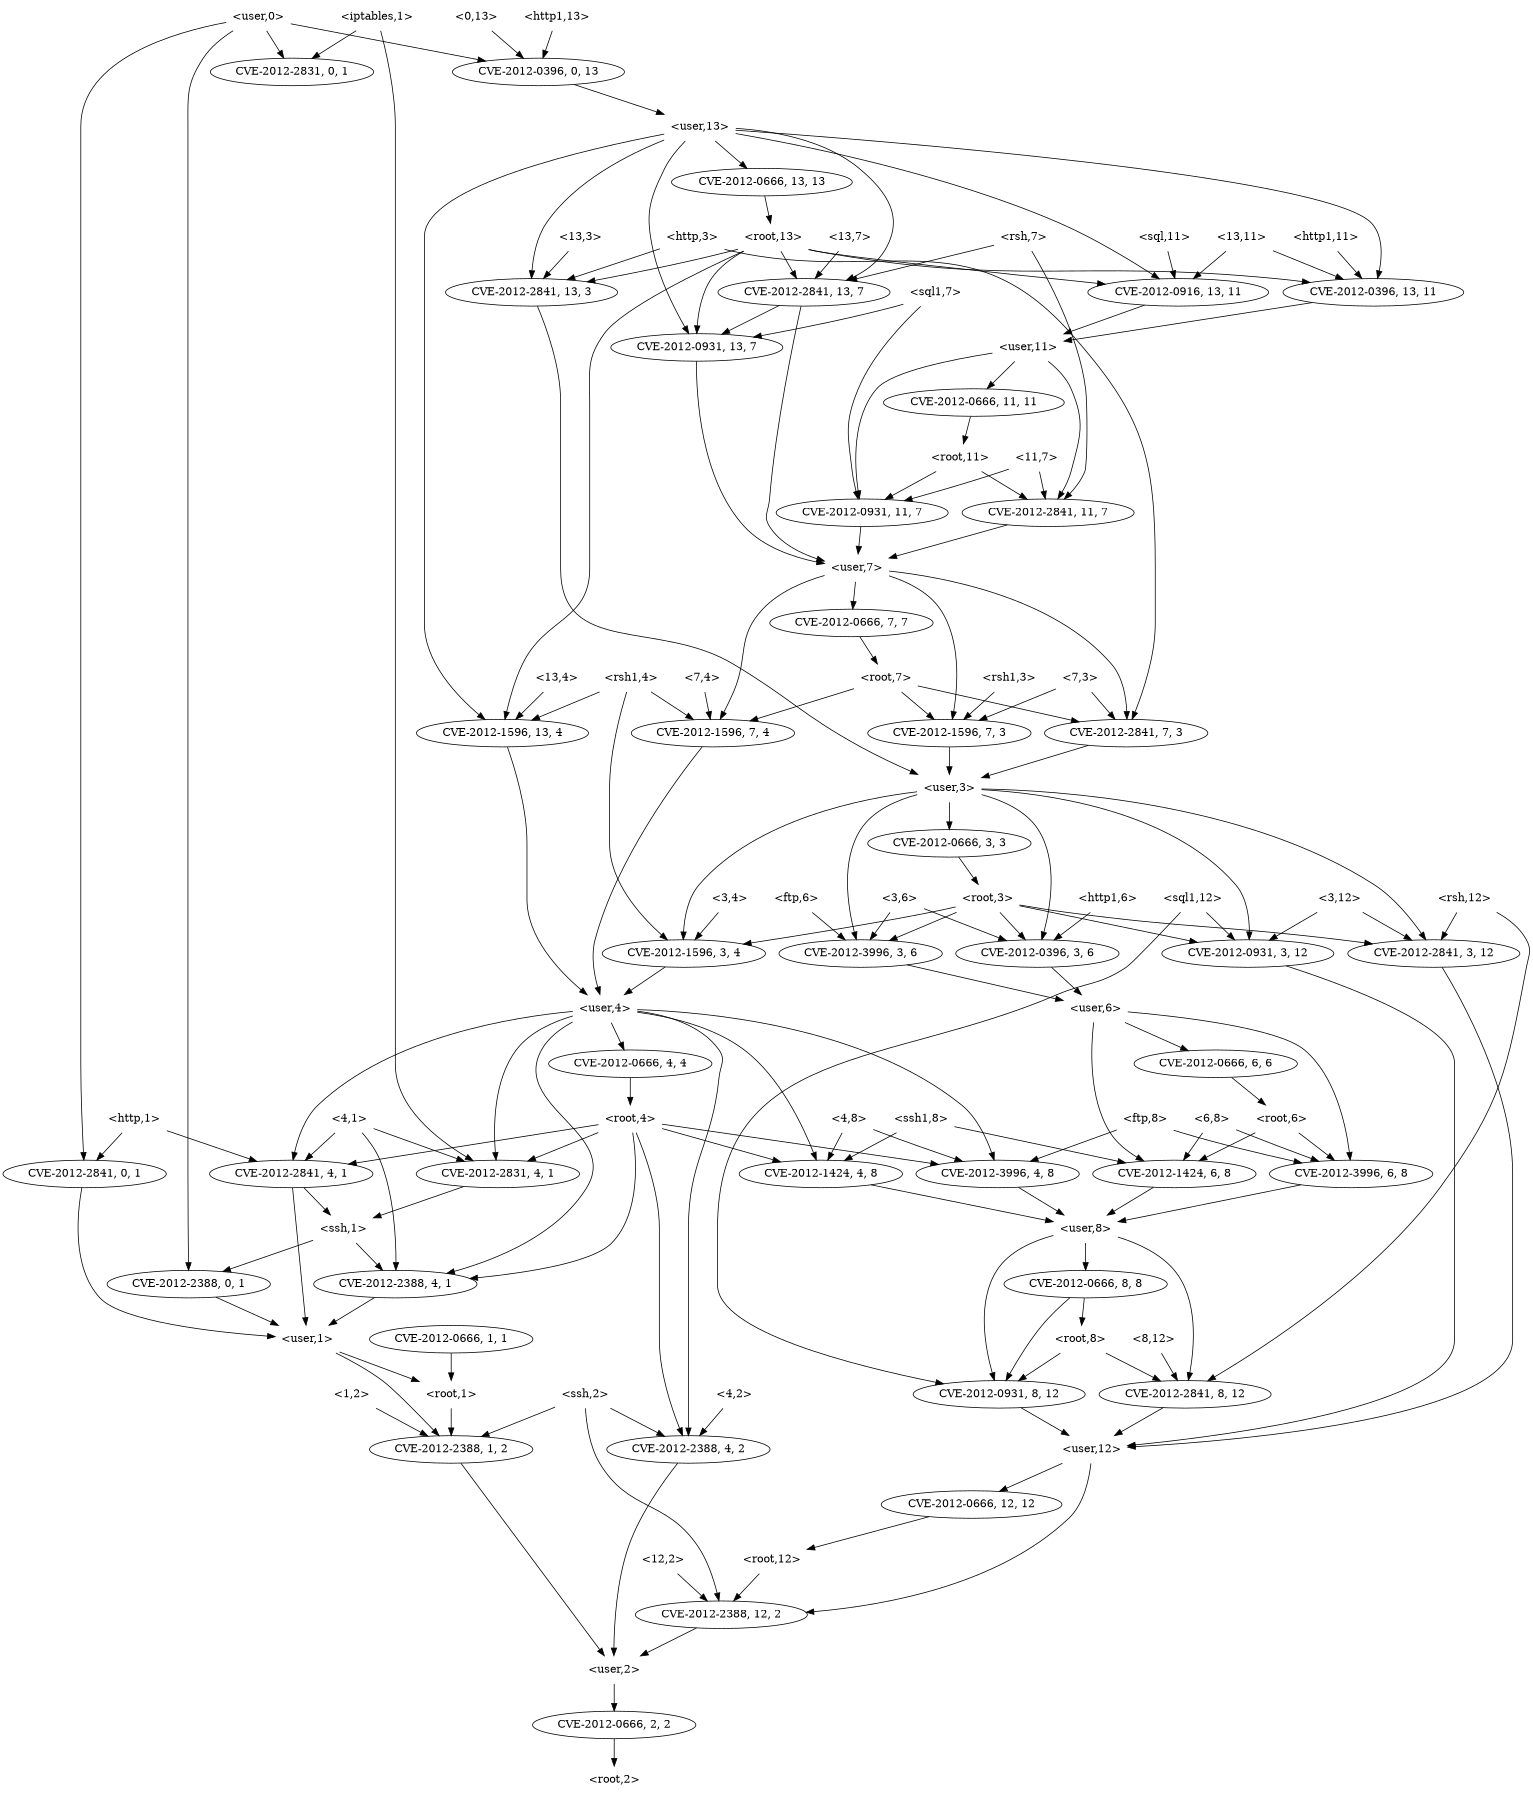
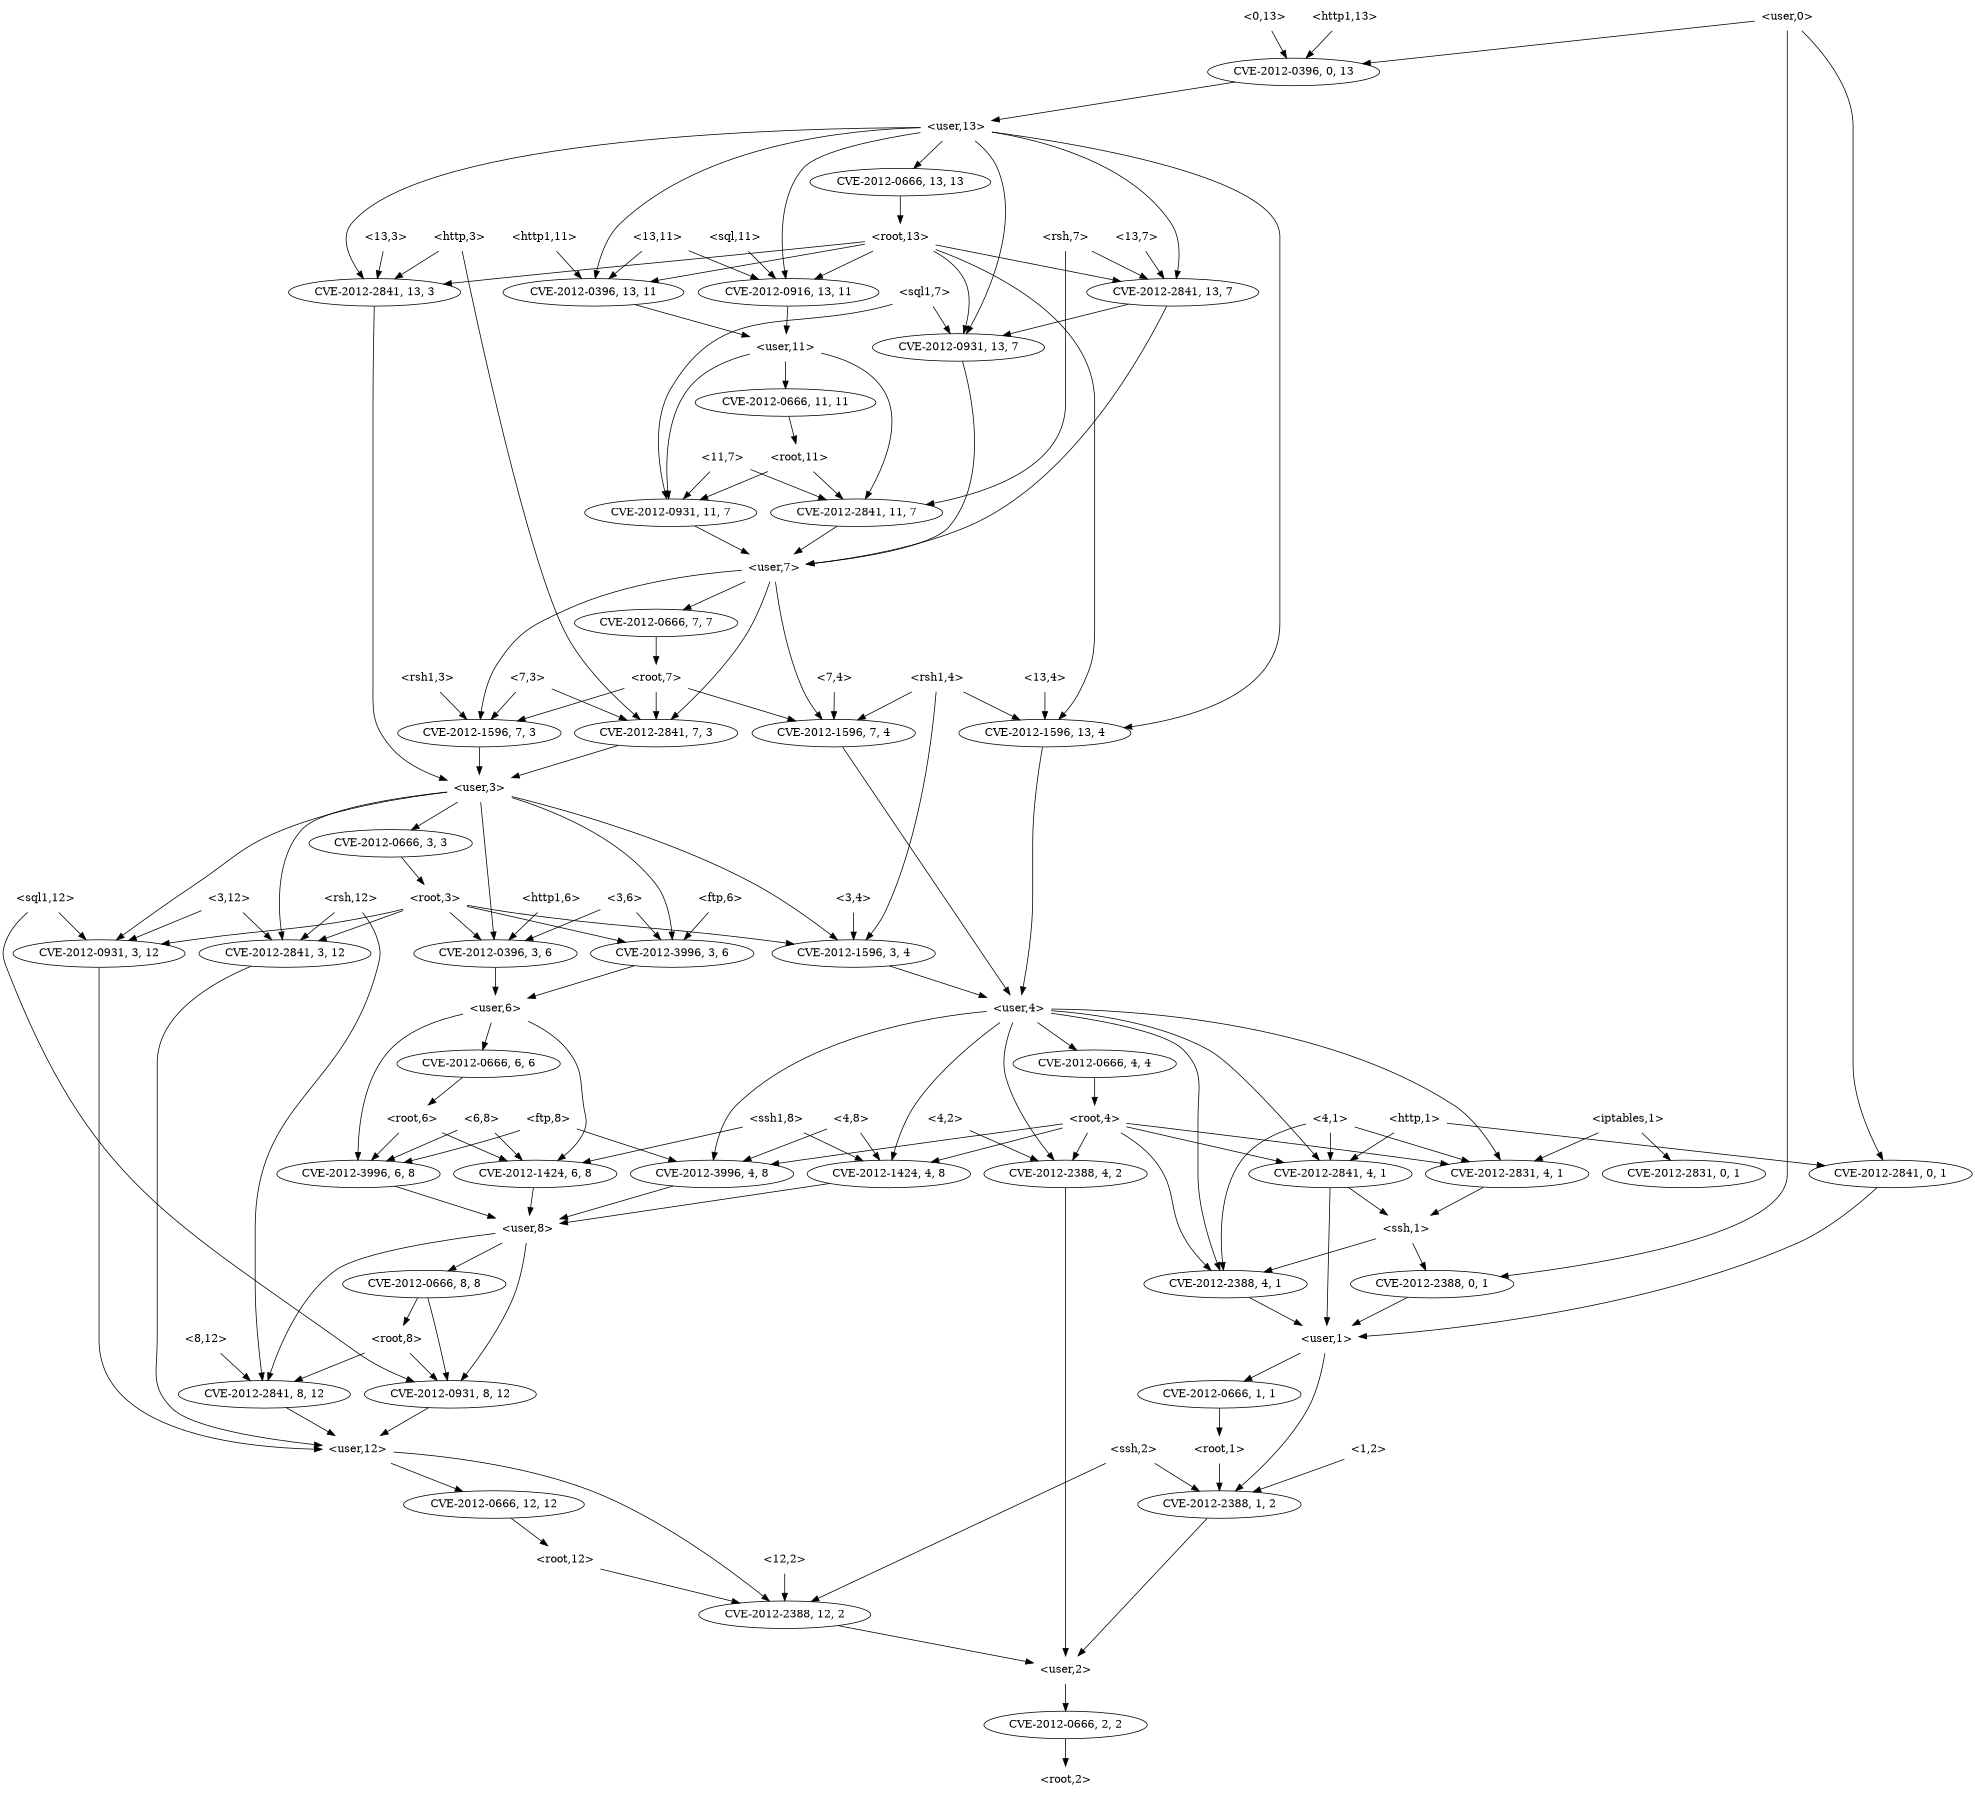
edge "<user,0>" -> "CVE-2012-2831, 0, 1": removed
edge "<user,1>" -> "<root,1>": now "<user,1>" -> "CVE-2012-0666, 1, 1"
edge "<ssh,2>" -> "CVE-2012-2388, 4, 2": removed
